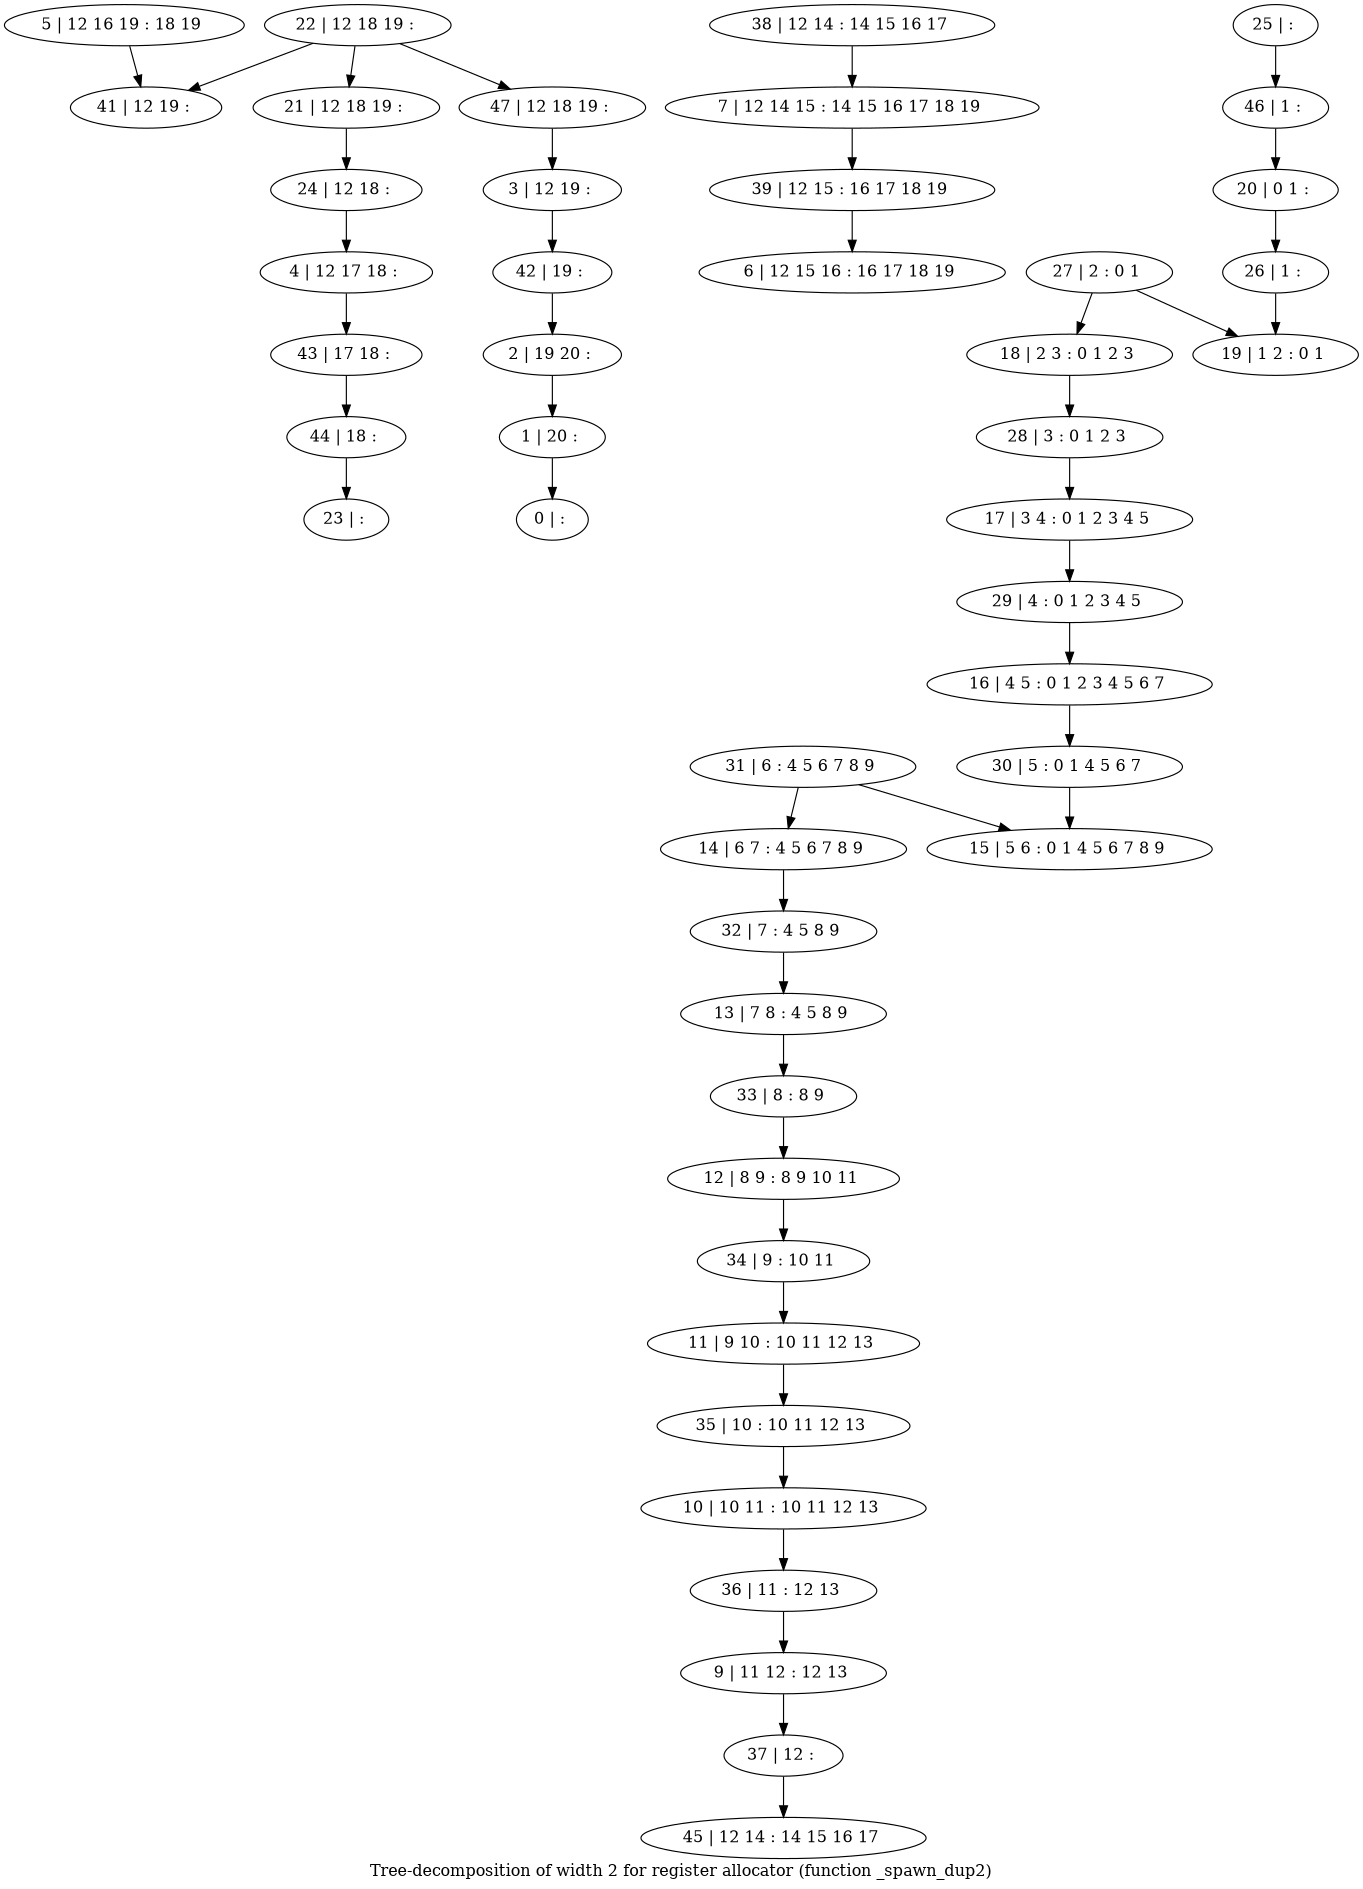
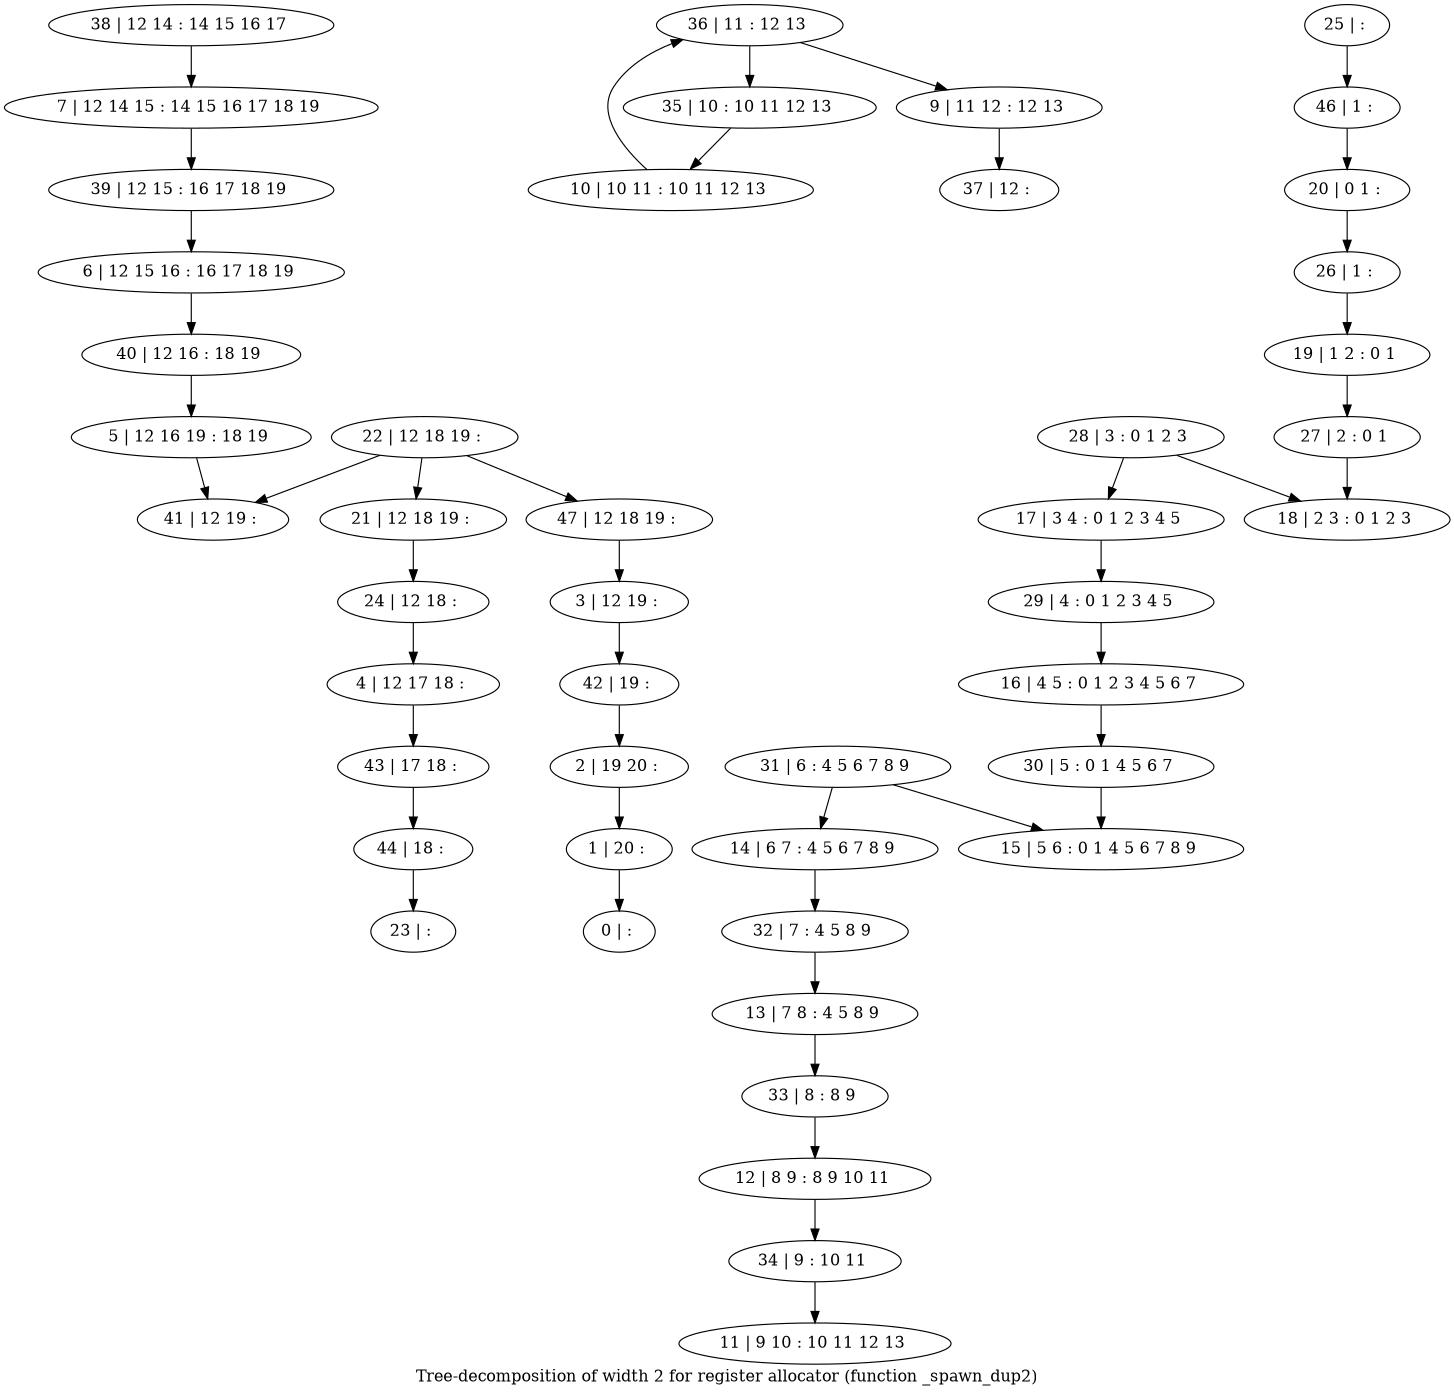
edge "27 | 2 : 0 1" -> "19 | 1 2 : 0 1": reversed
node "40 | 12 16 : 18 19": added
edge "18 | 2 3 : 0 1 2 3" -> "28 | 3 : 0 1 2 3": reversed
edge "11 | 9 10 : 10 11 12 13" -> "35 | 10 : 10 11 12 13": now "36 | 11 : 12 13" -> "35 | 10 : 10 11 12 13"
node "45 | 12 14 : 14 15 16 17": removed
